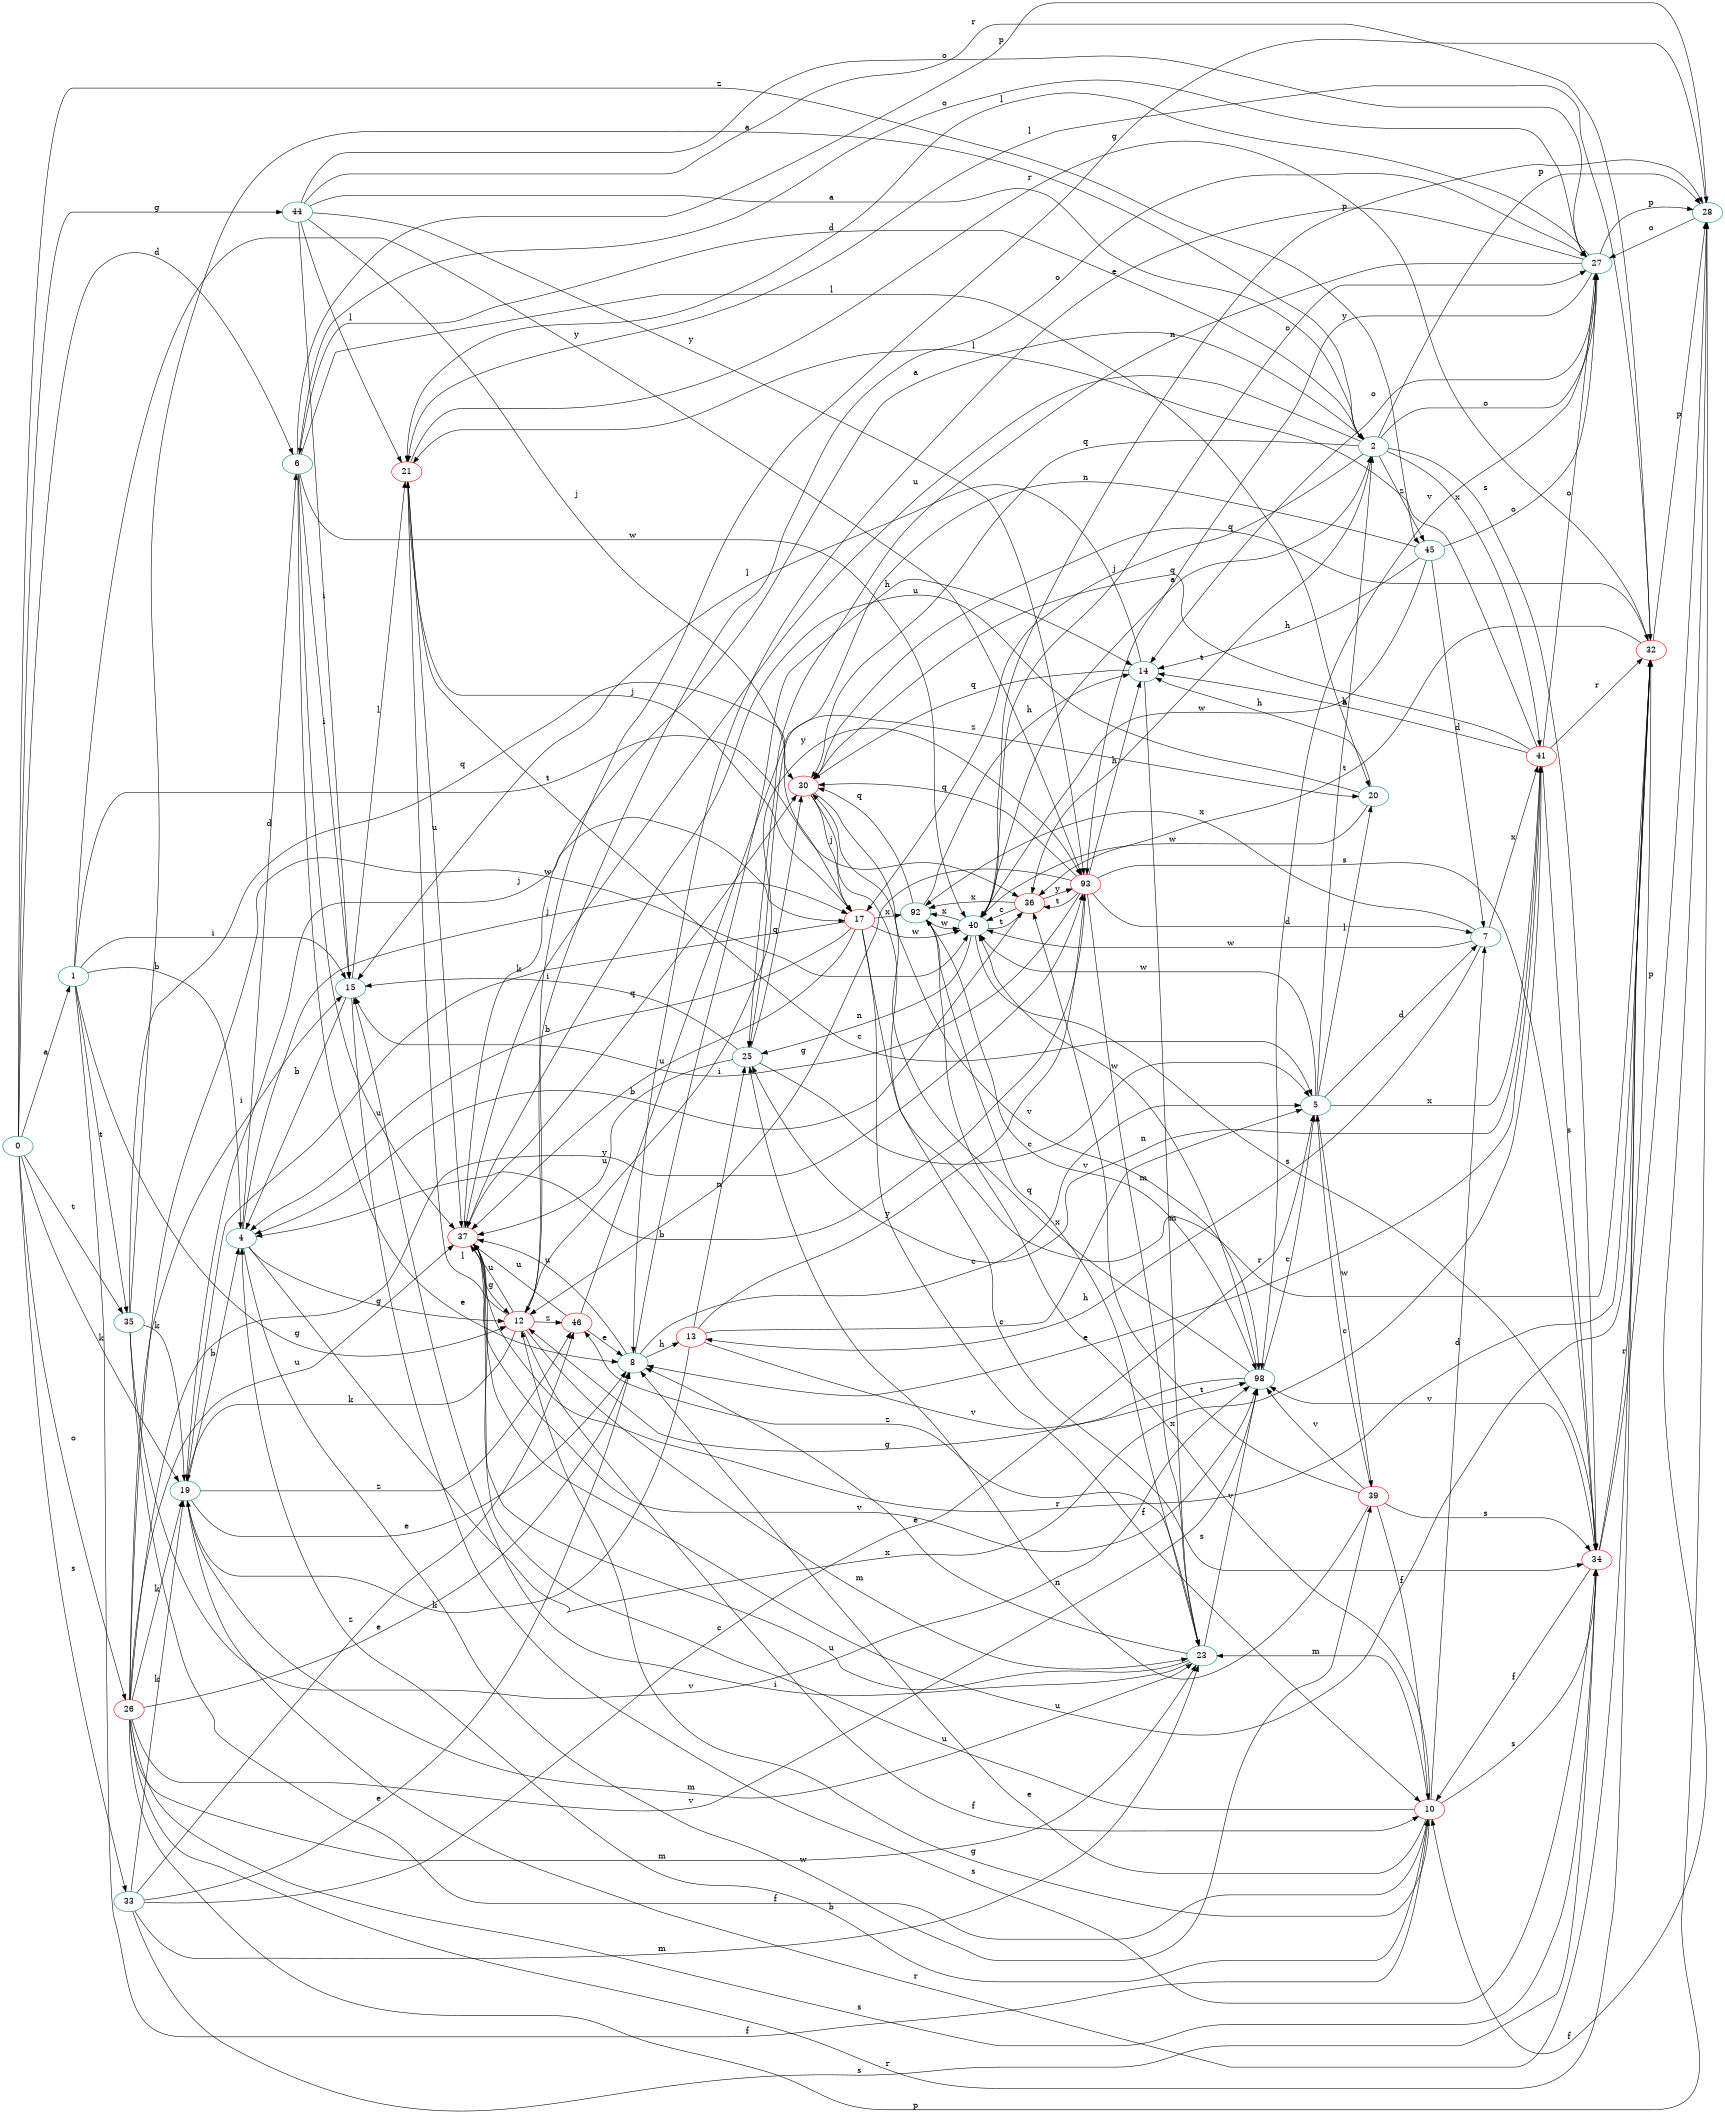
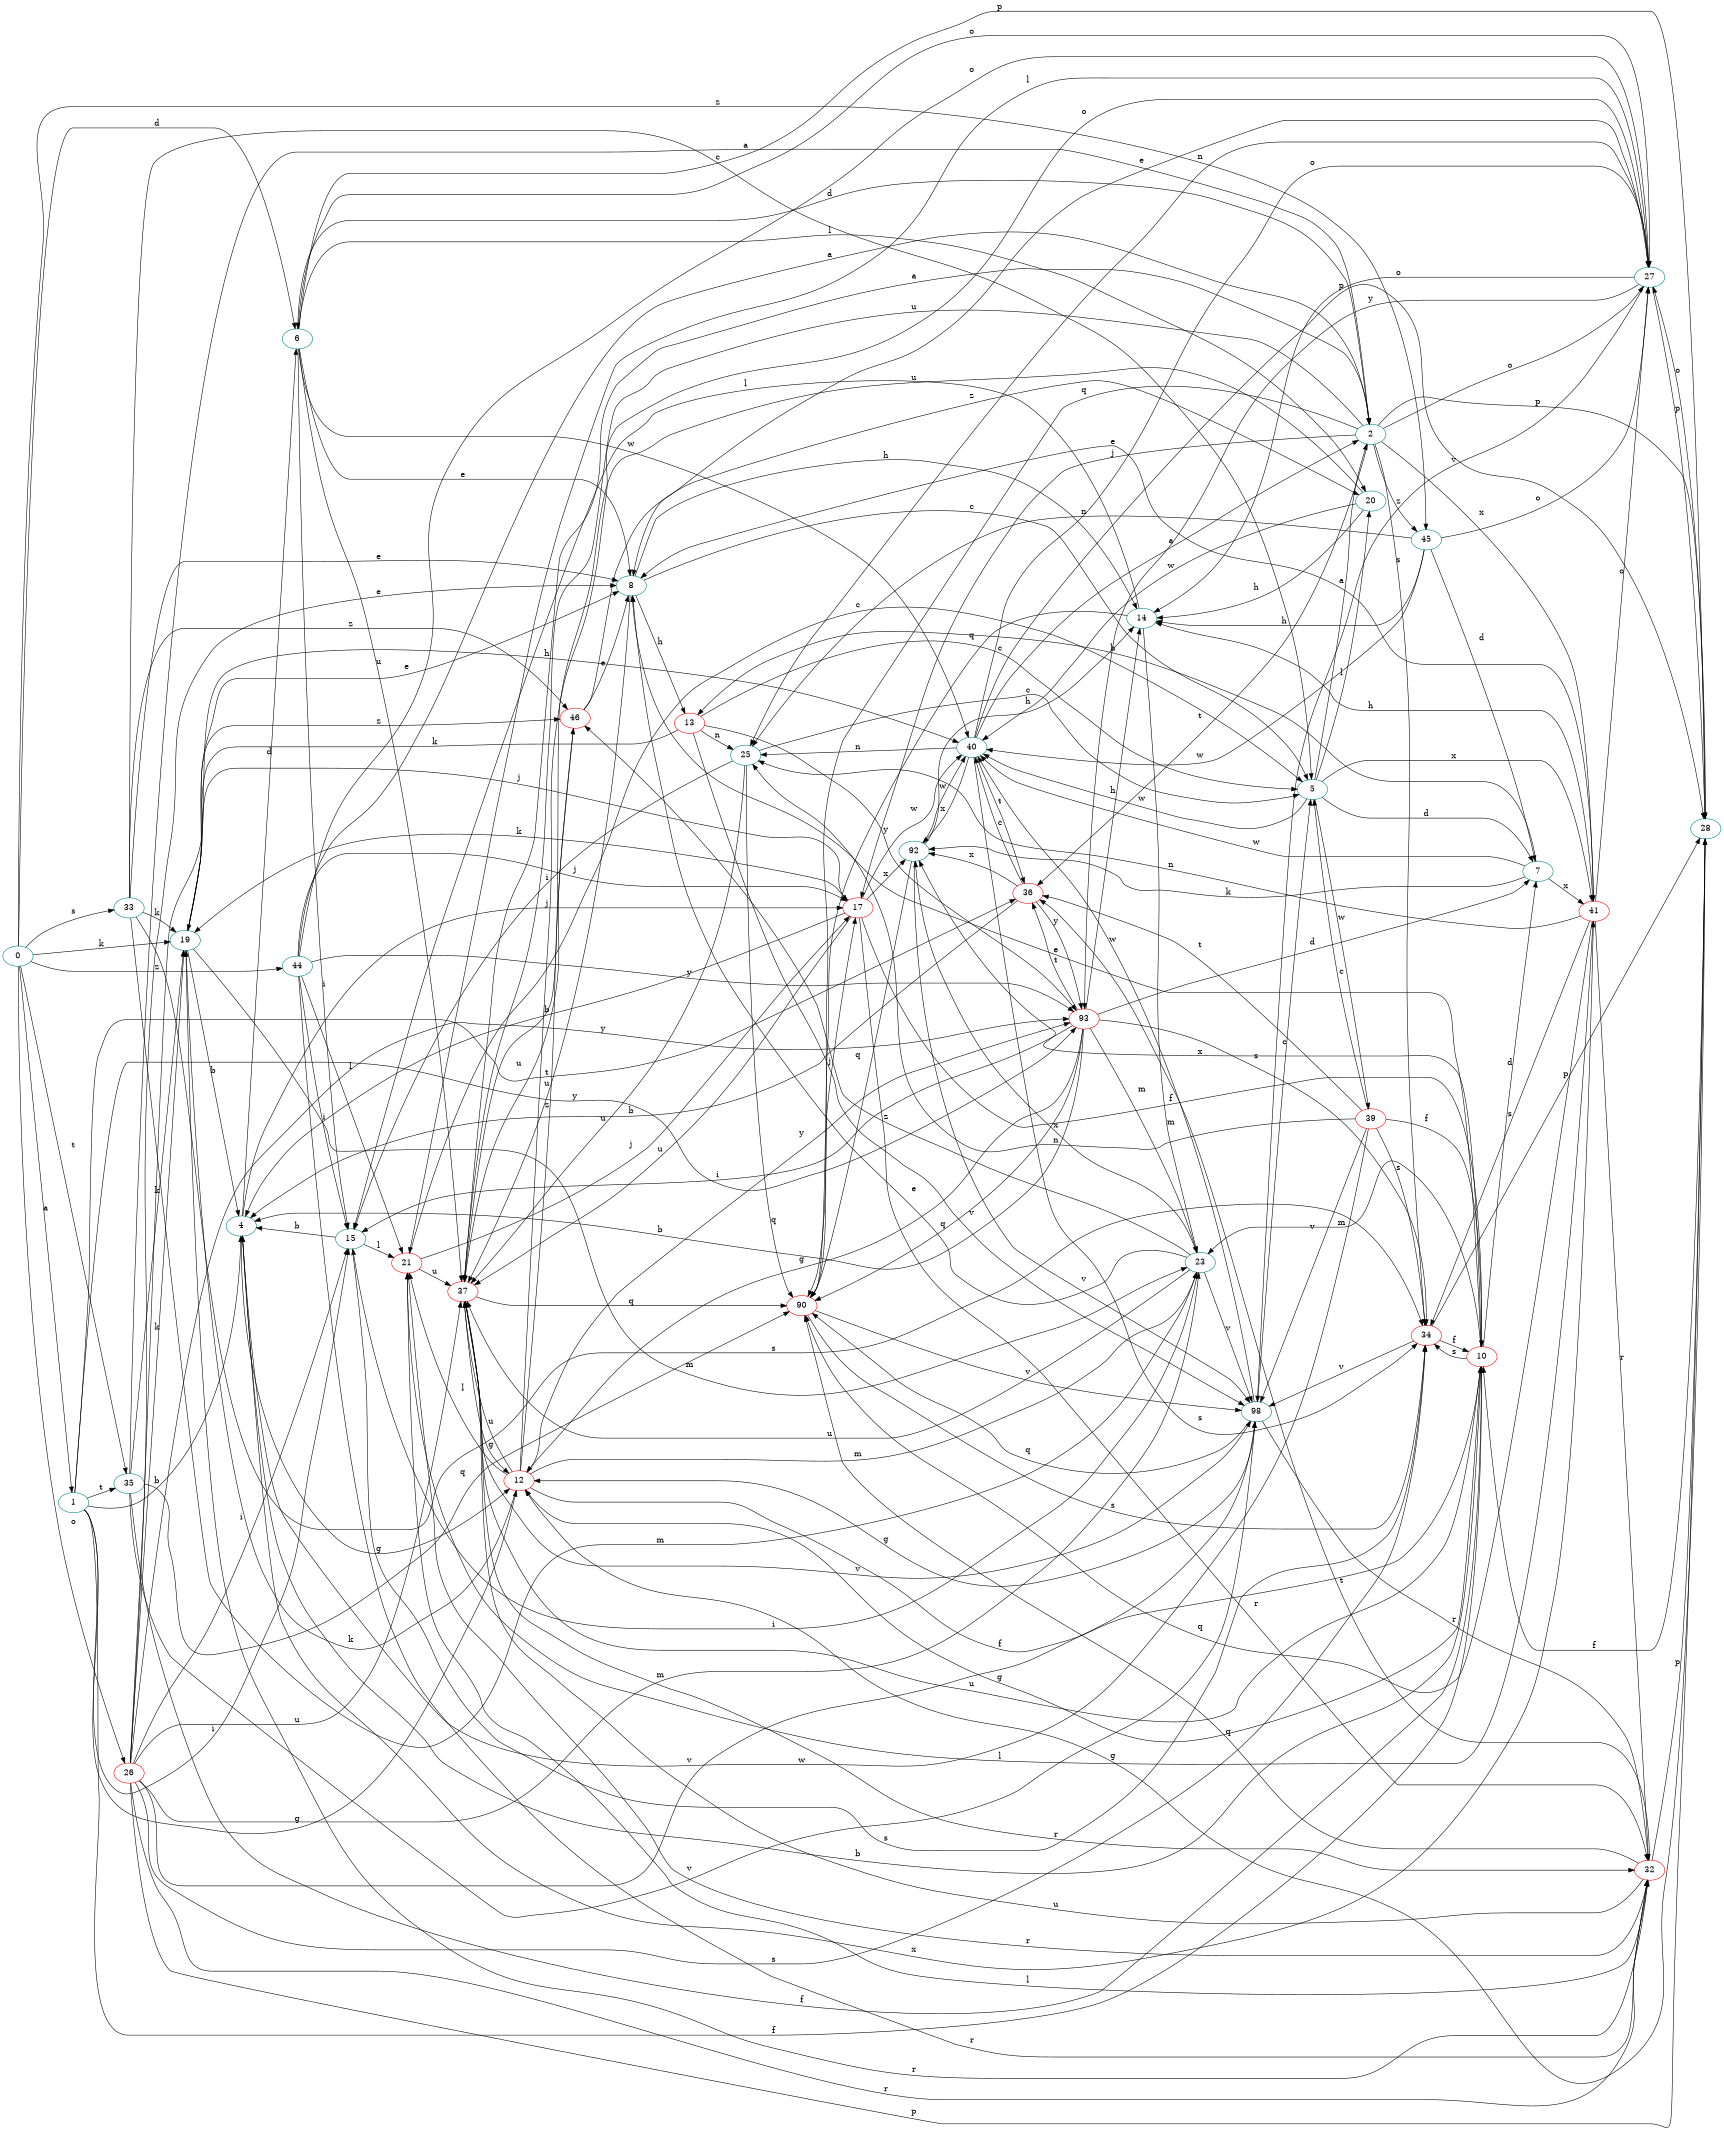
edge "0" -> "44": label "g" -> "z"
node "30": label "30" -> "90"
edge "7" -> "92": label "x" -> "k"
edge "26" -> "40": label "w" -> "h"
edge "34" -> "32": now "98" -> "32"
edge "4" -> "39": reversed
